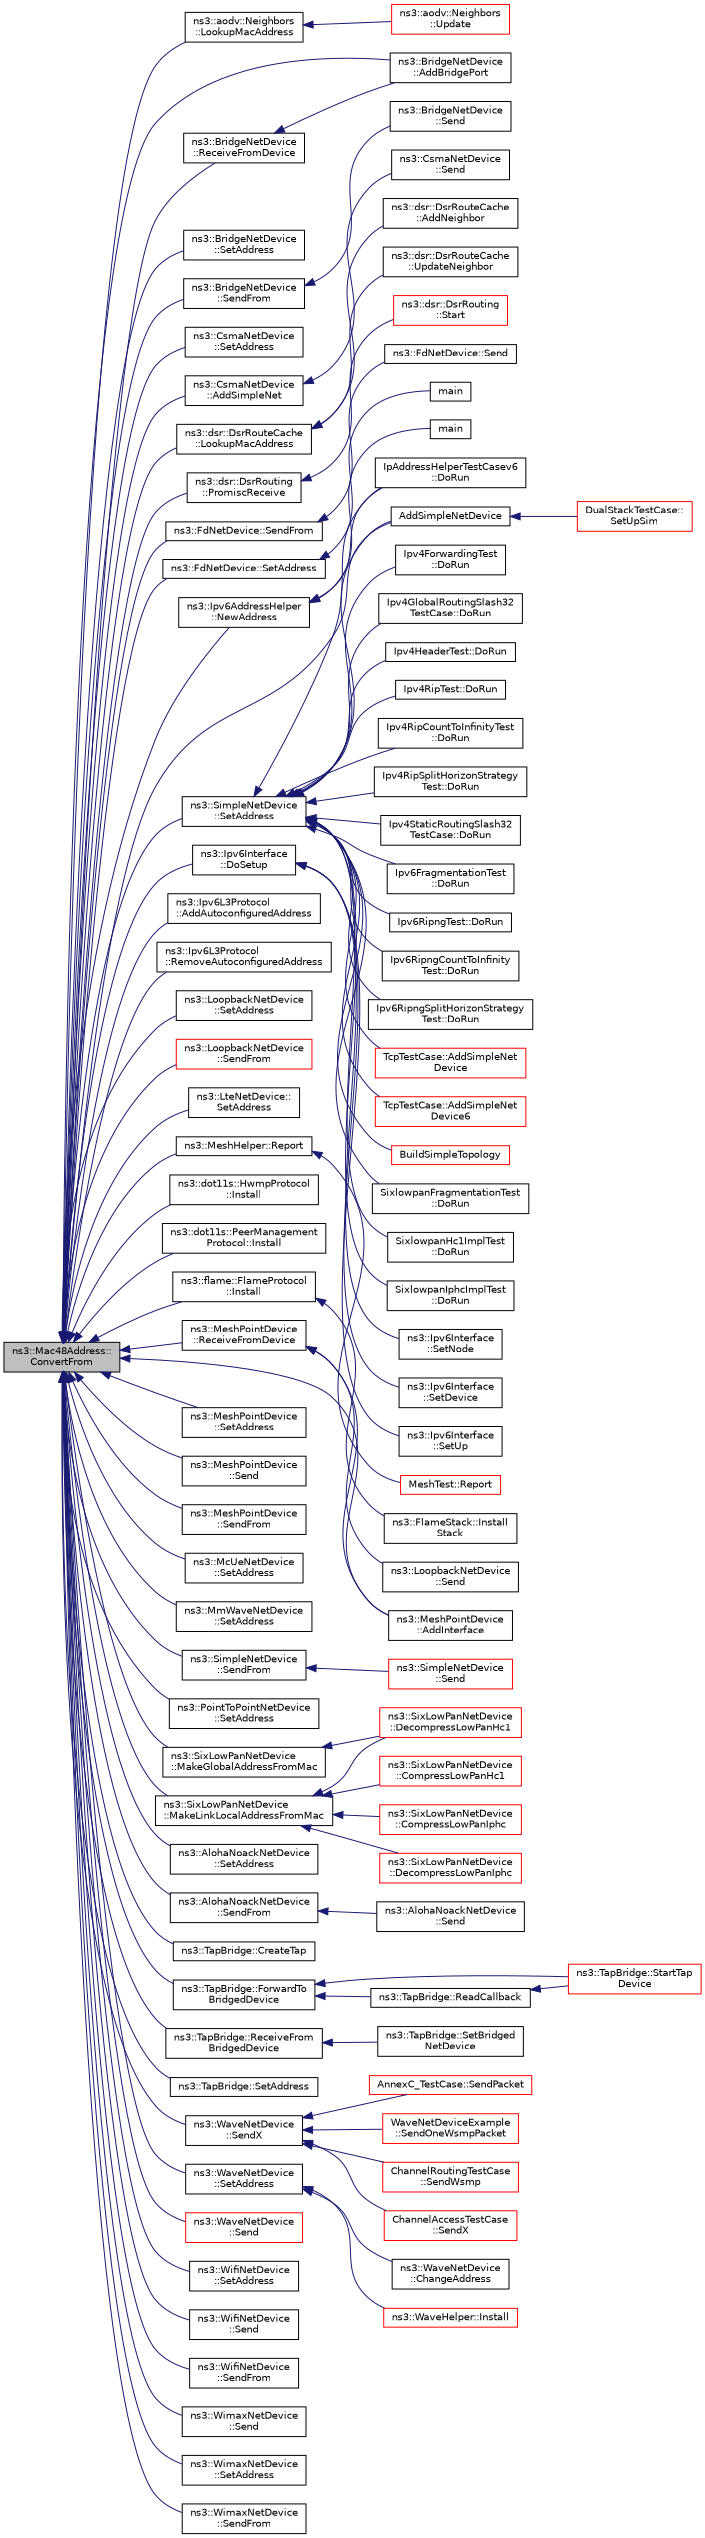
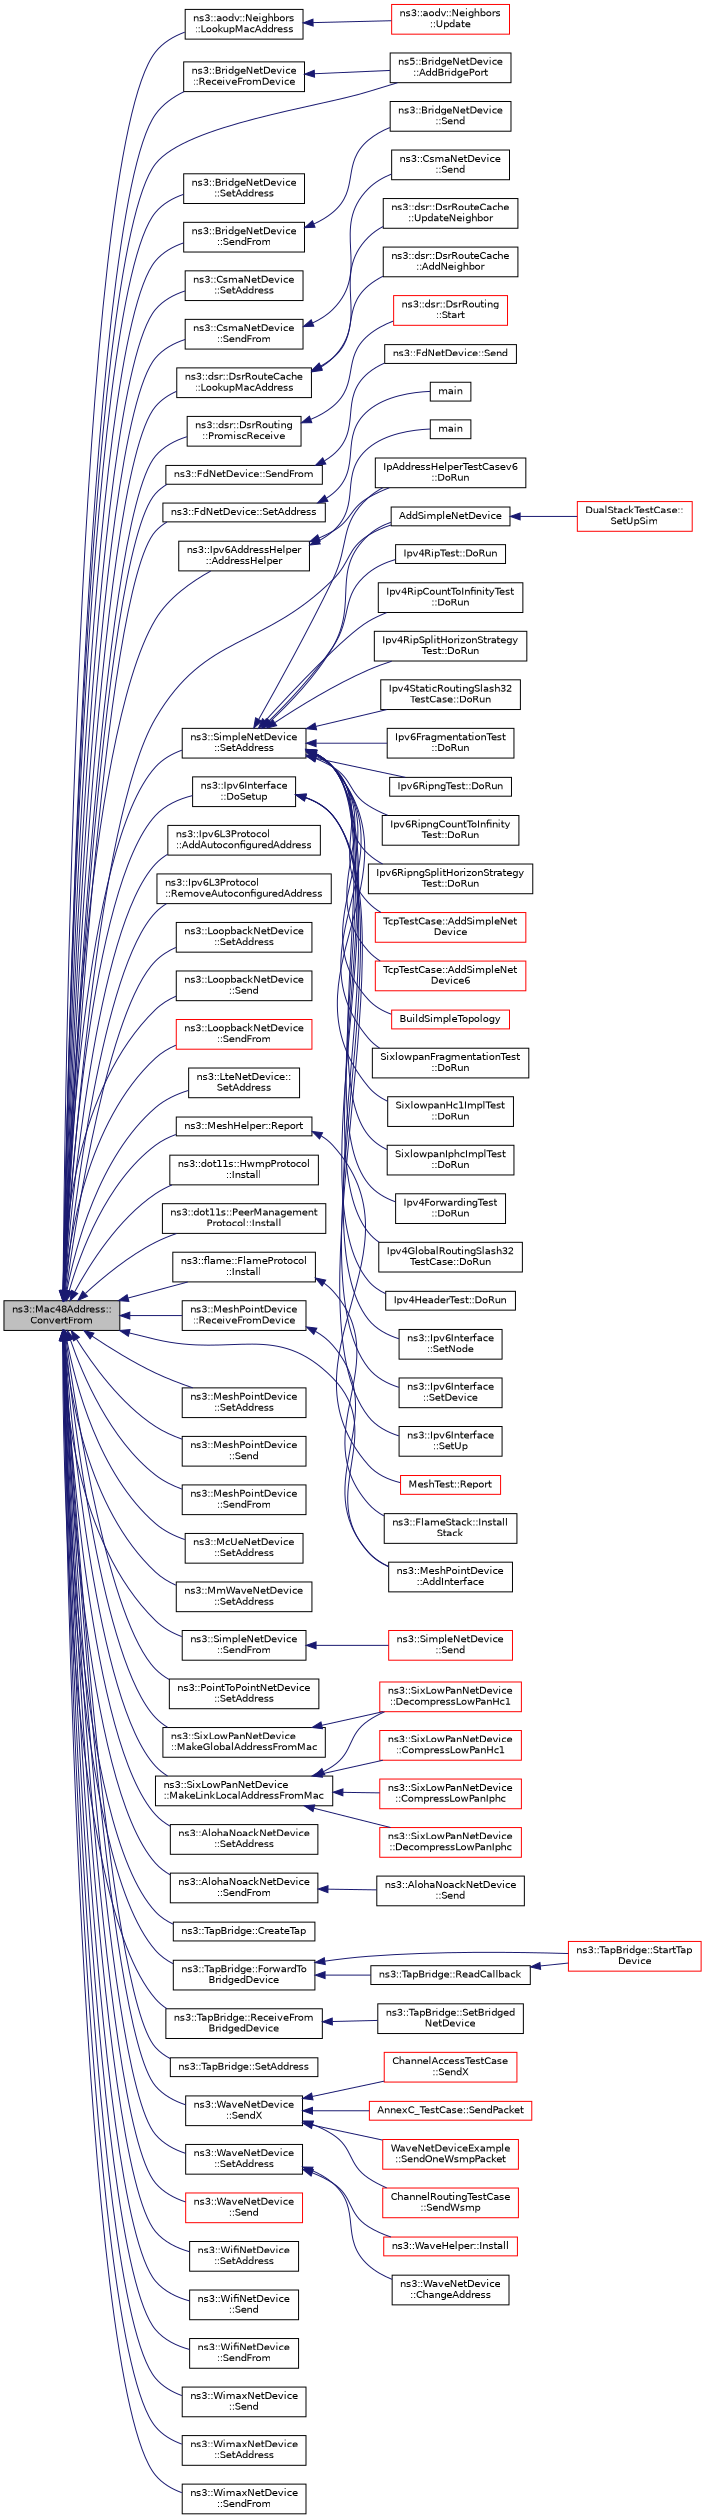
node "ns3::BridgeNetDevice ::AddBridgePort": label "ns3::BridgeNetDevice ::AddBridgePort" -> "ns5::BridgeNetDevice ::AddBridgePort"
node "ns3::CsmaNetDevice ::AddSimpleNet": label "ns3::CsmaNetDevice ::AddSimpleNet" -> "ns3::CsmaNetDevice ::SendFrom"
node "ns3::Ipv6AddressHelper ::NewAddress": label "ns3::Ipv6AddressHelper ::NewAddress" -> "ns3::Ipv6AddressHelper ::AddressHelper"
edge "ns3::LoopbackNetDevice ::Send" -> "ns3::MeshPointDevice ::ReceiveFromDevice": now "ns3::LoopbackNetDevice ::Send" -> "ns3::Mac48Address:: ConvertFrom"
